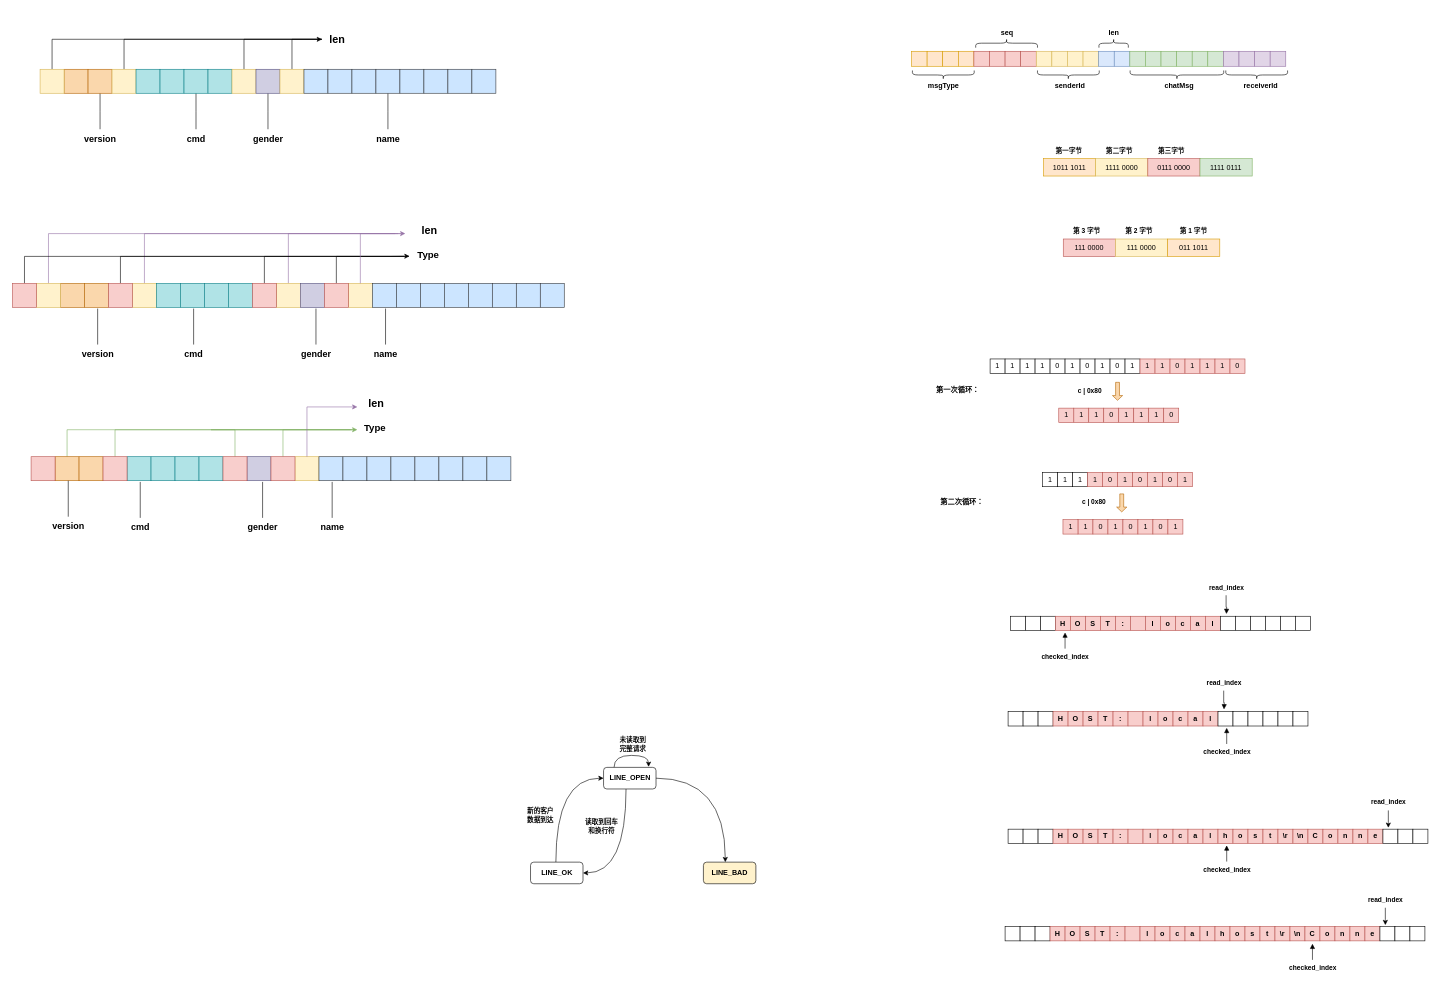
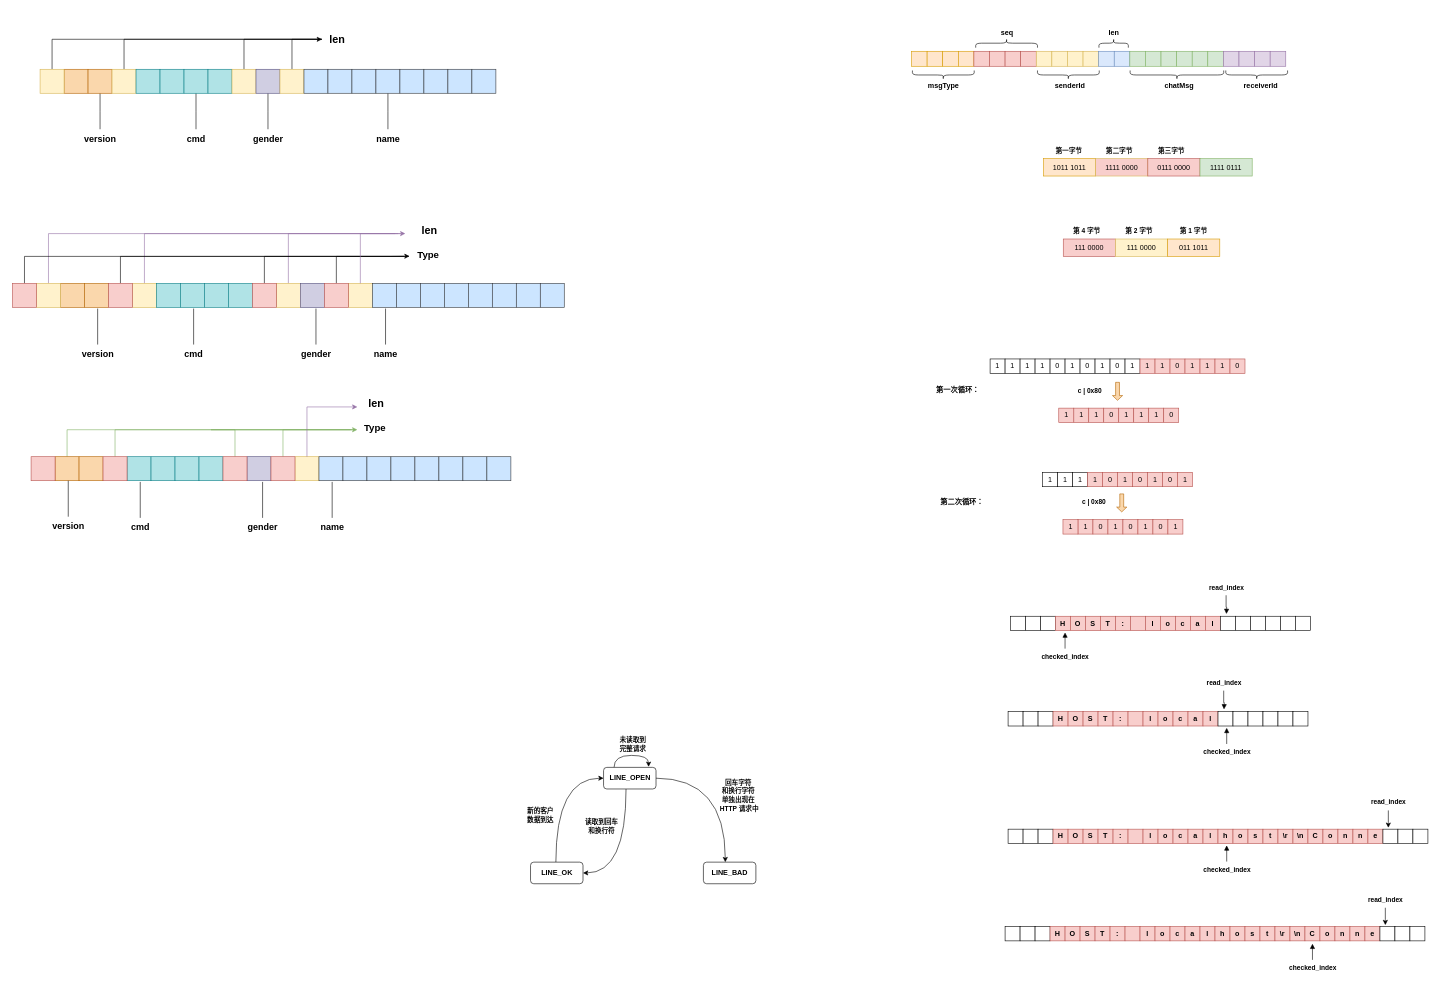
node "1111 0000": fillcolor #fff2cc -> #f8cecc
node "第 3 字节": label "第 3 字节" -> "第 4 字节"
node "回车字符 和换行字符 单独出现在 HTTP 请求中": added
node "LINE_BAD": fillcolor #fff2cc -> #ffffff
